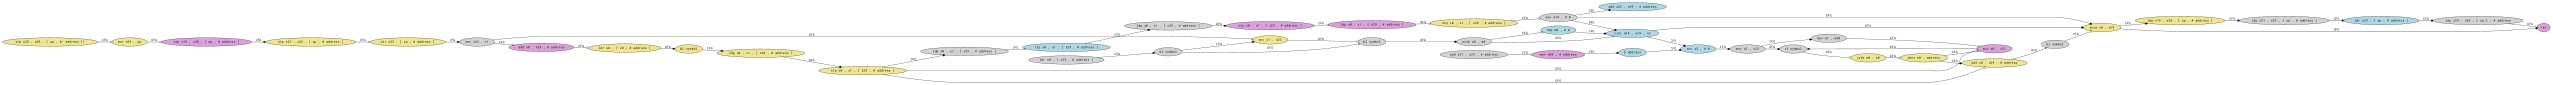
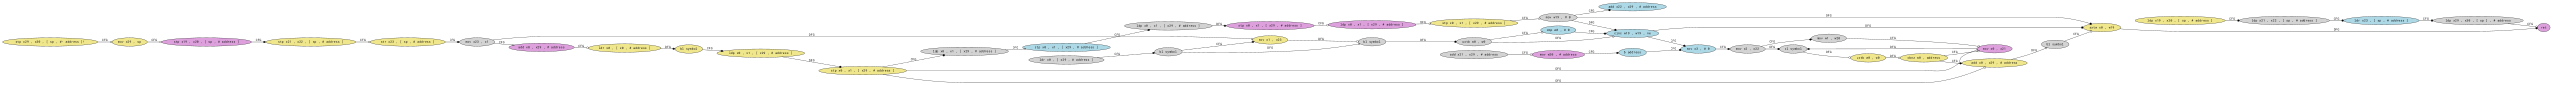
edge "sxtw x0 , w19" -> "ldp x19 , x20 , [ sp , # address ]": removed, label "CFG"
